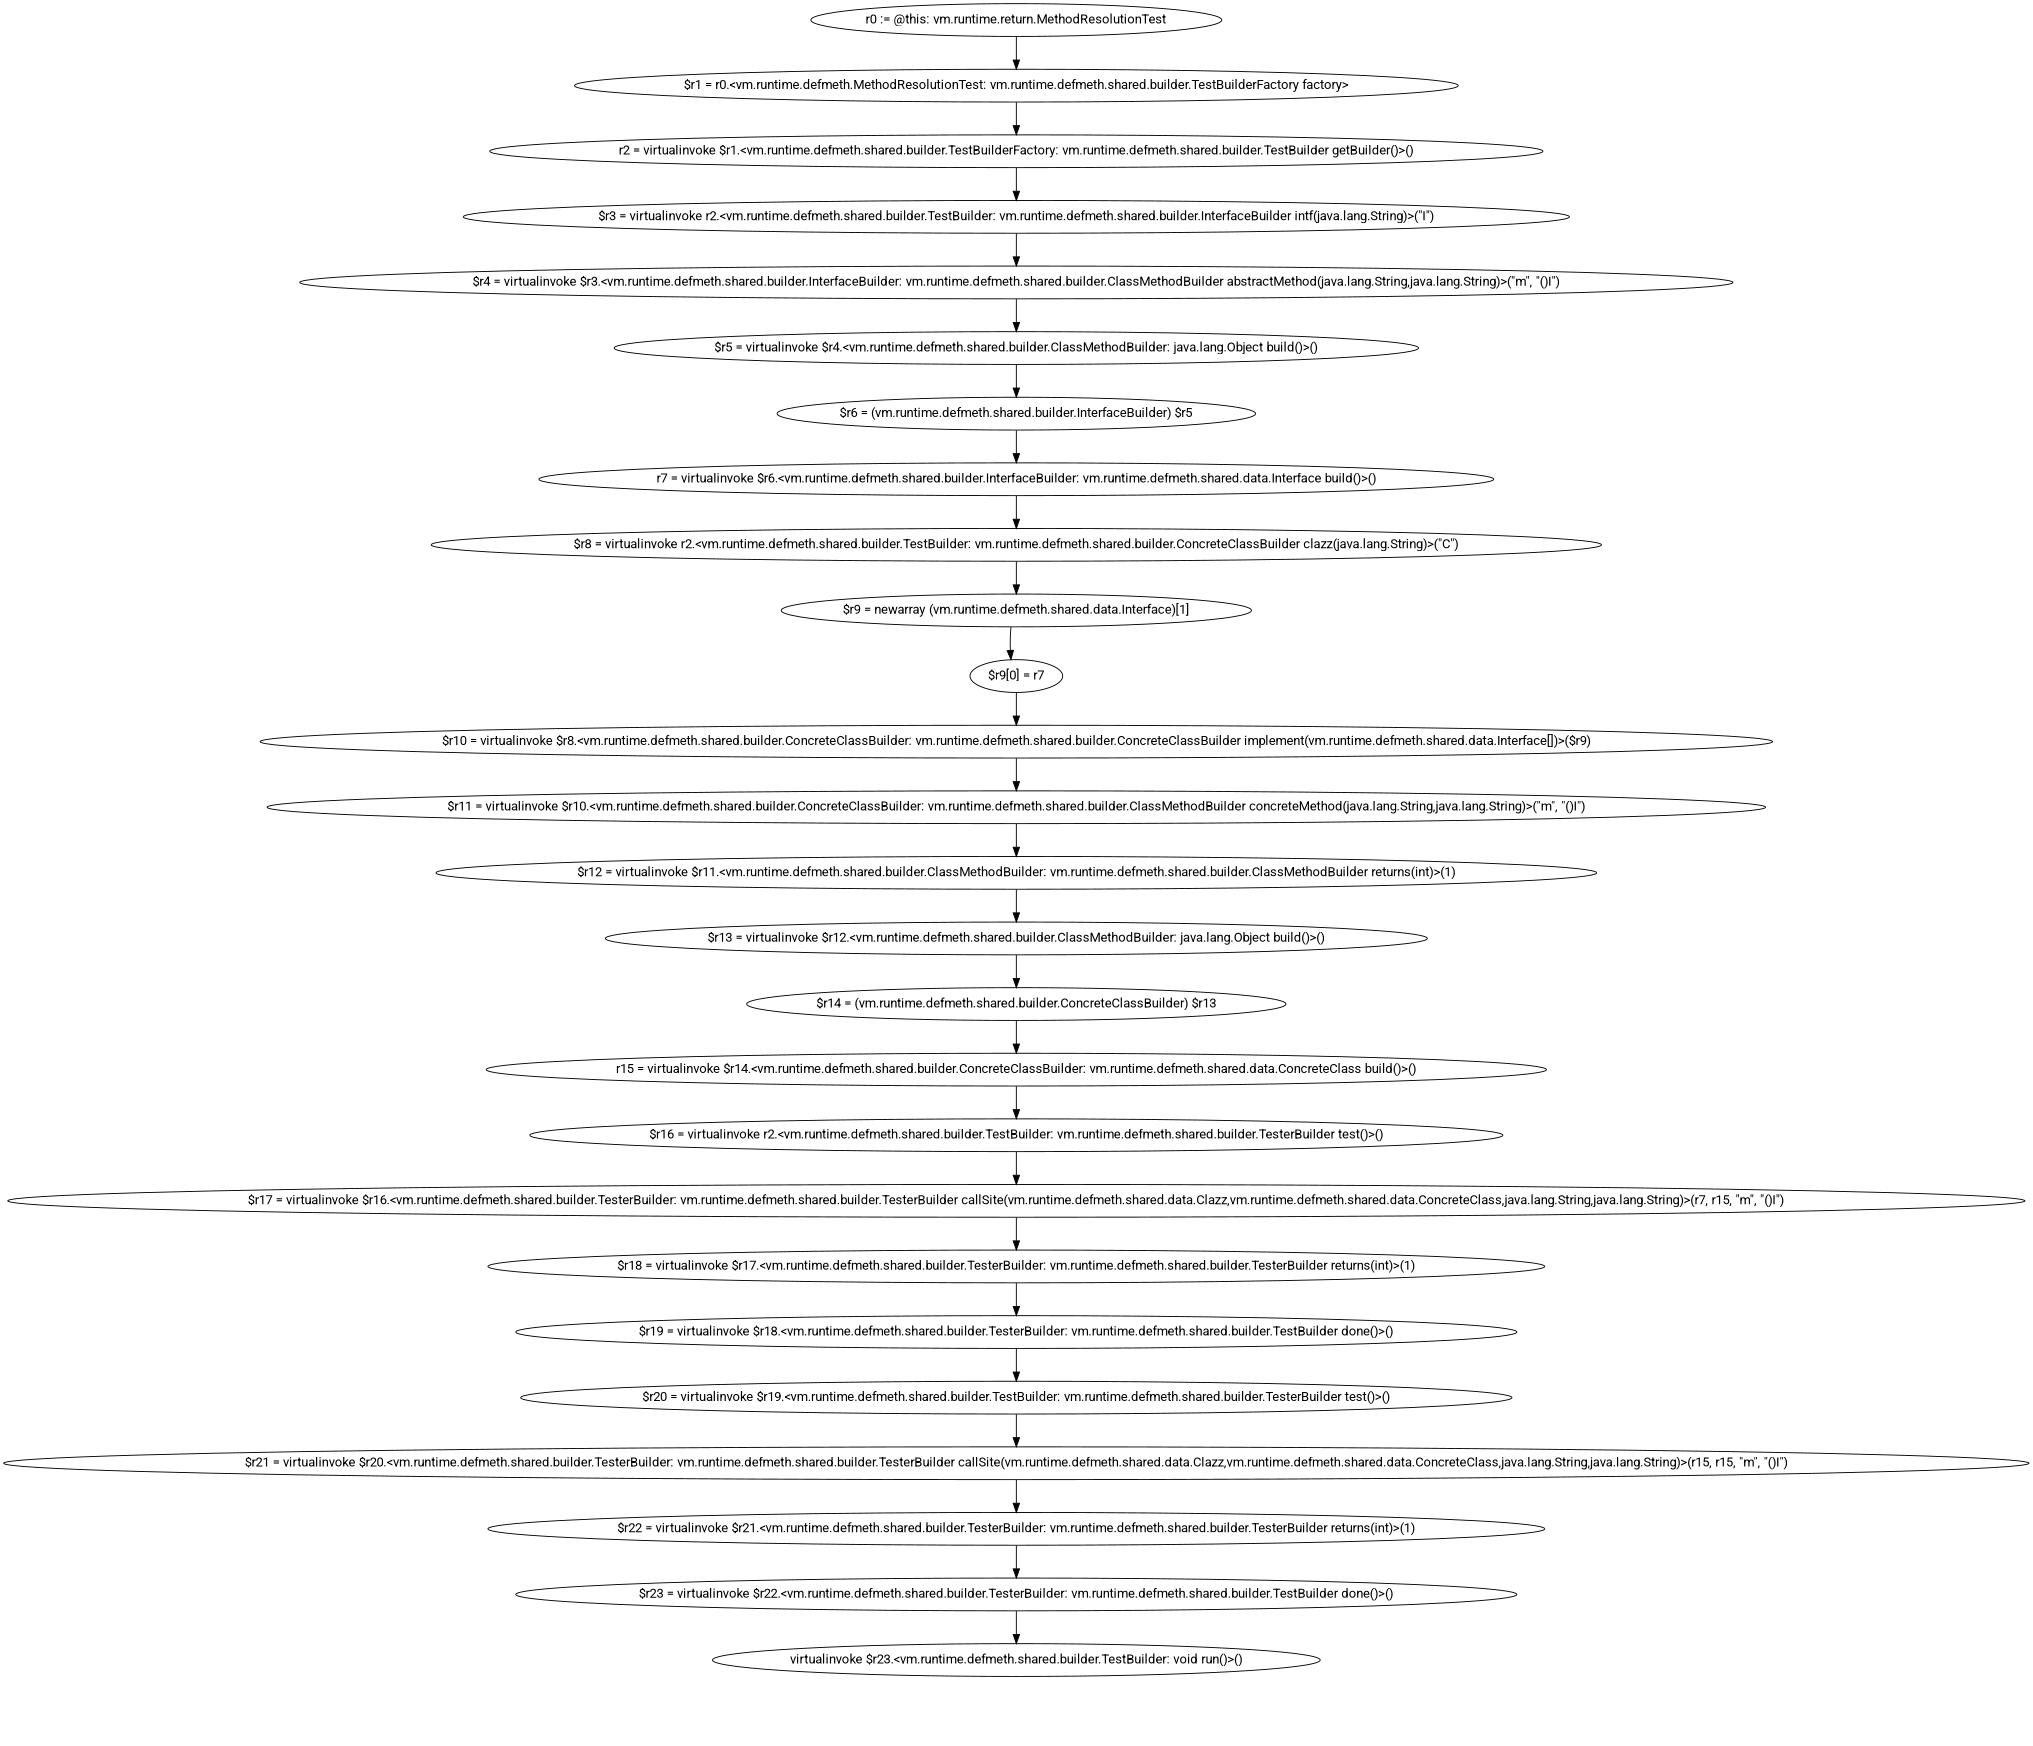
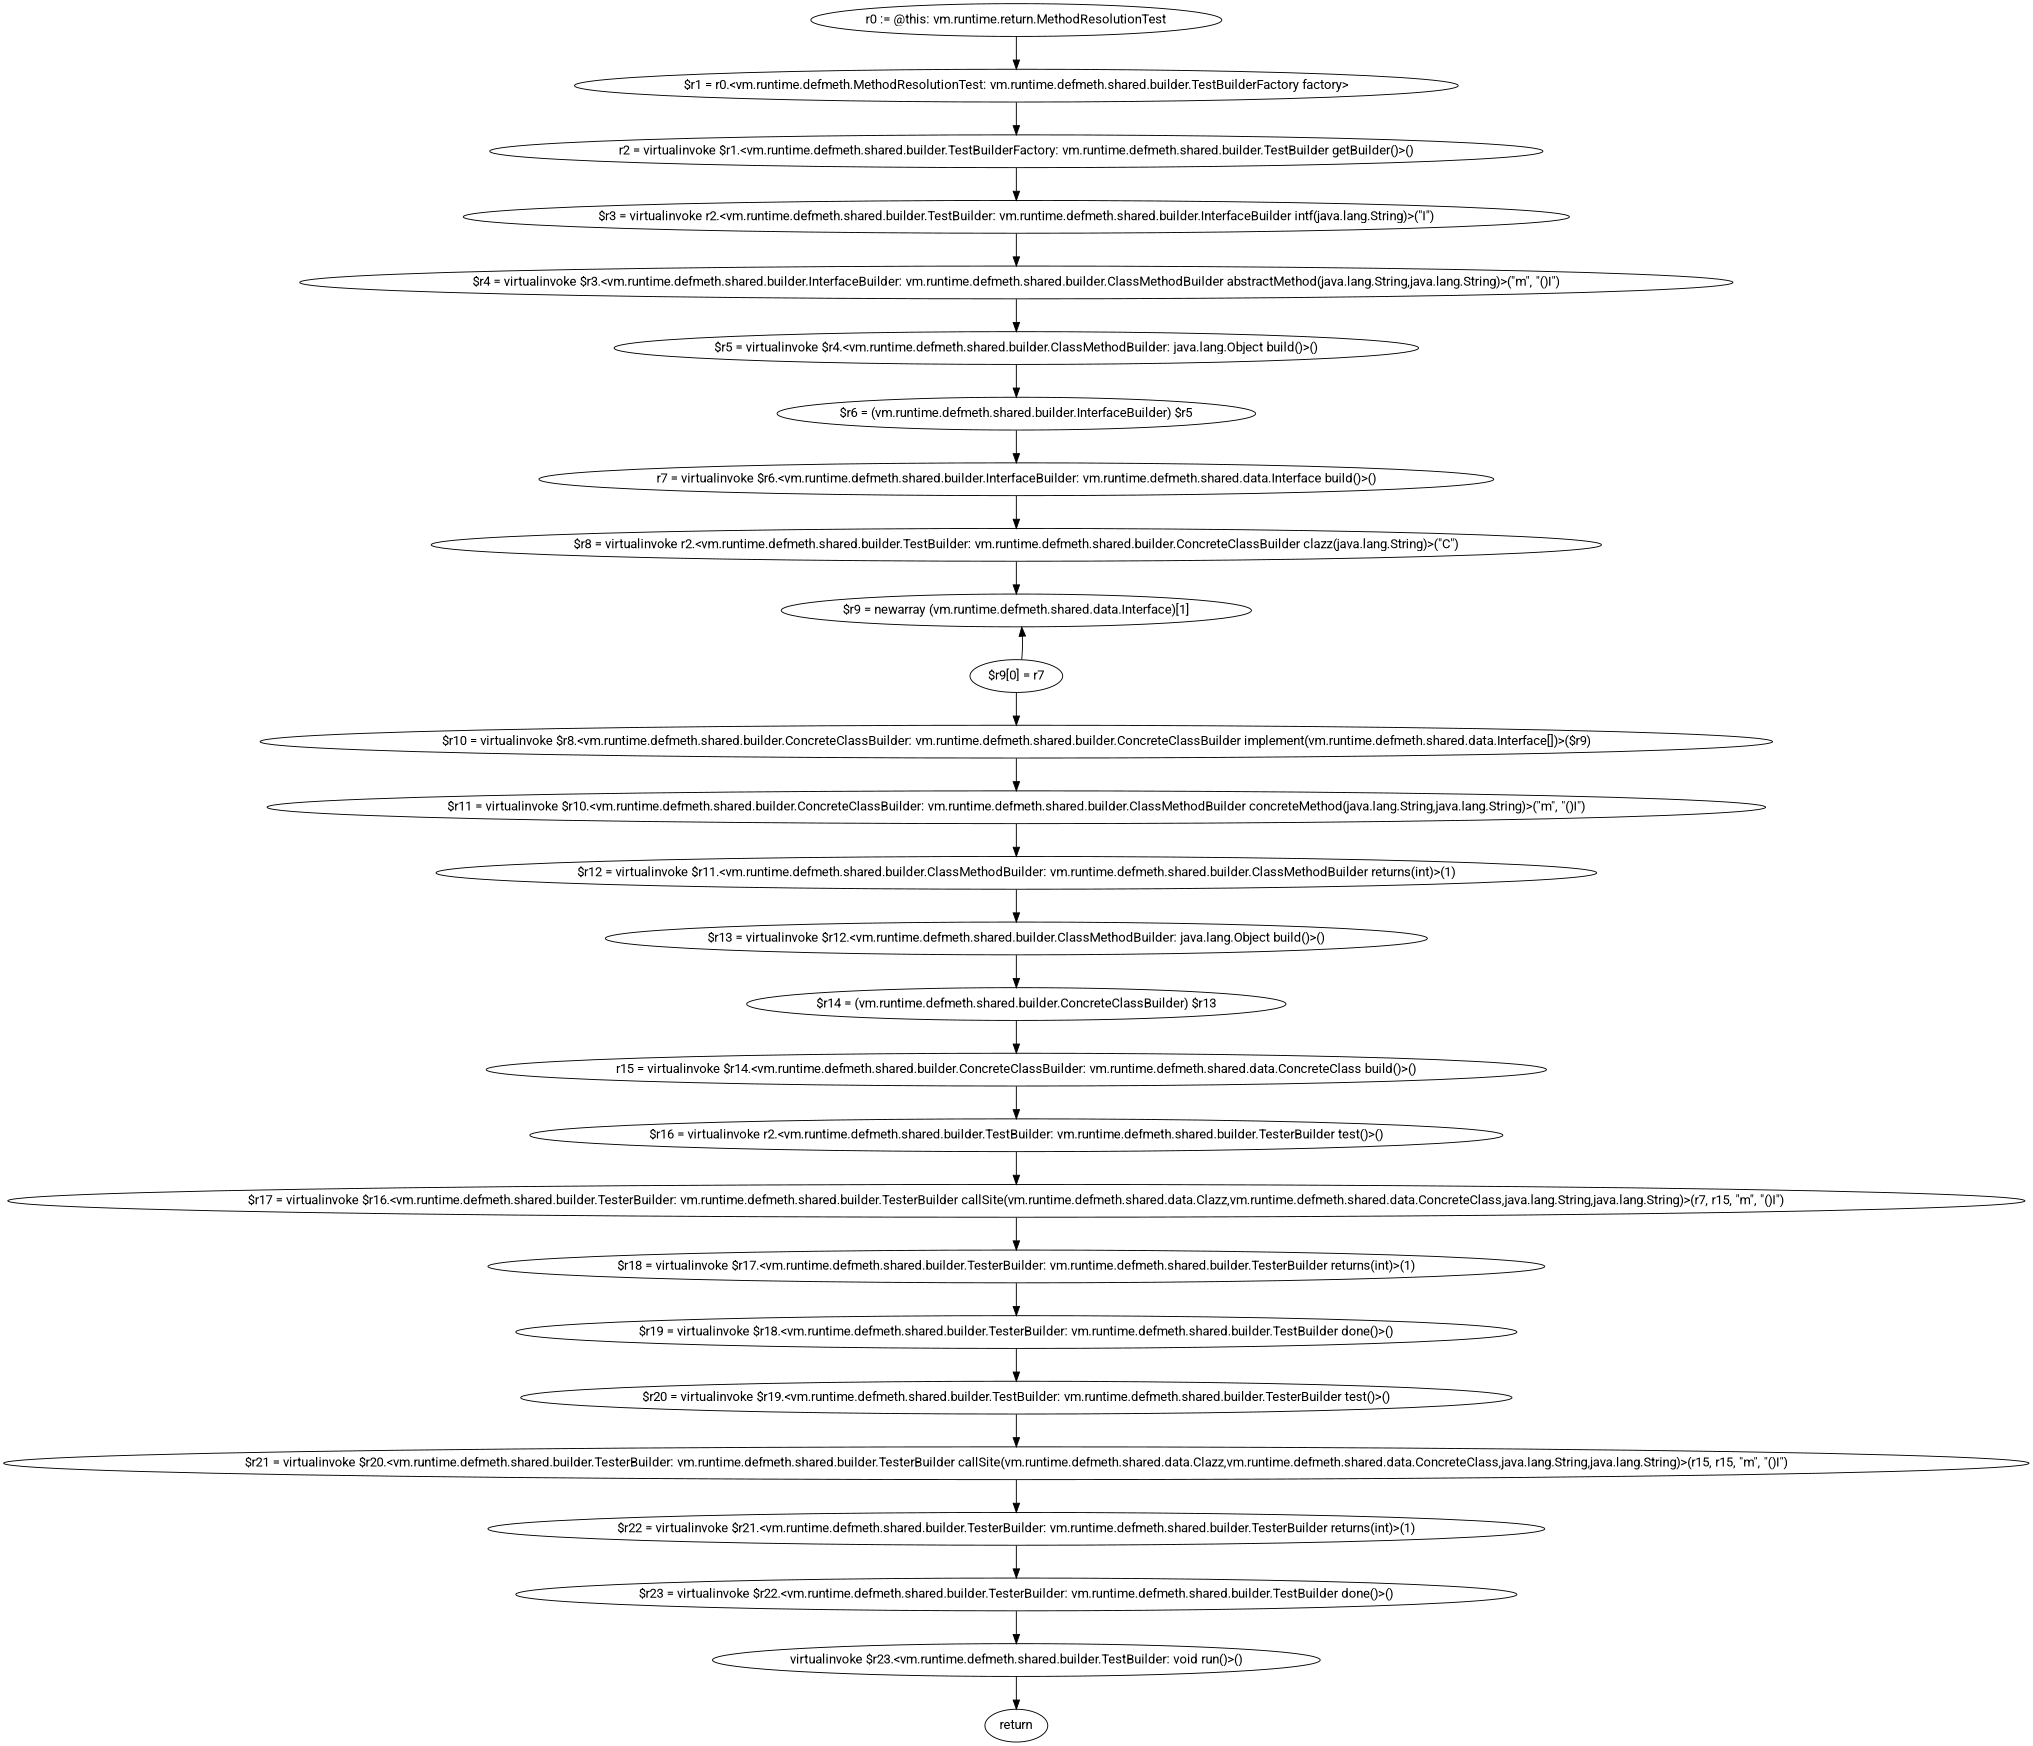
edge "$r9 = newarray (vm.runtime.defmeth.shared.data.Interface)[1]" -> "$r9[0] = r7": reversed
node "return": added
